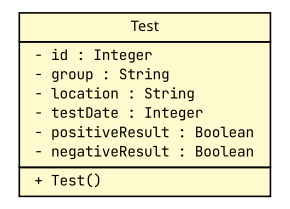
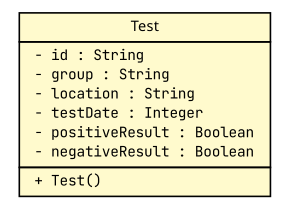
node "Test": text "- id : Integer" -> "- id : String"
